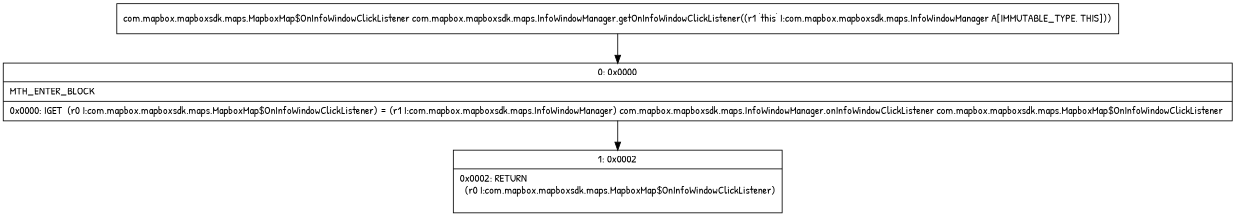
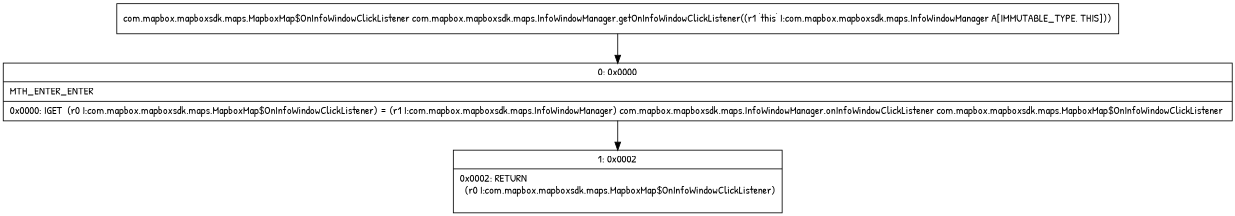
node "0: 0x0000": text "MTH_ENTER_BLOCK" -> "MTH_ENTER_ENTER"
